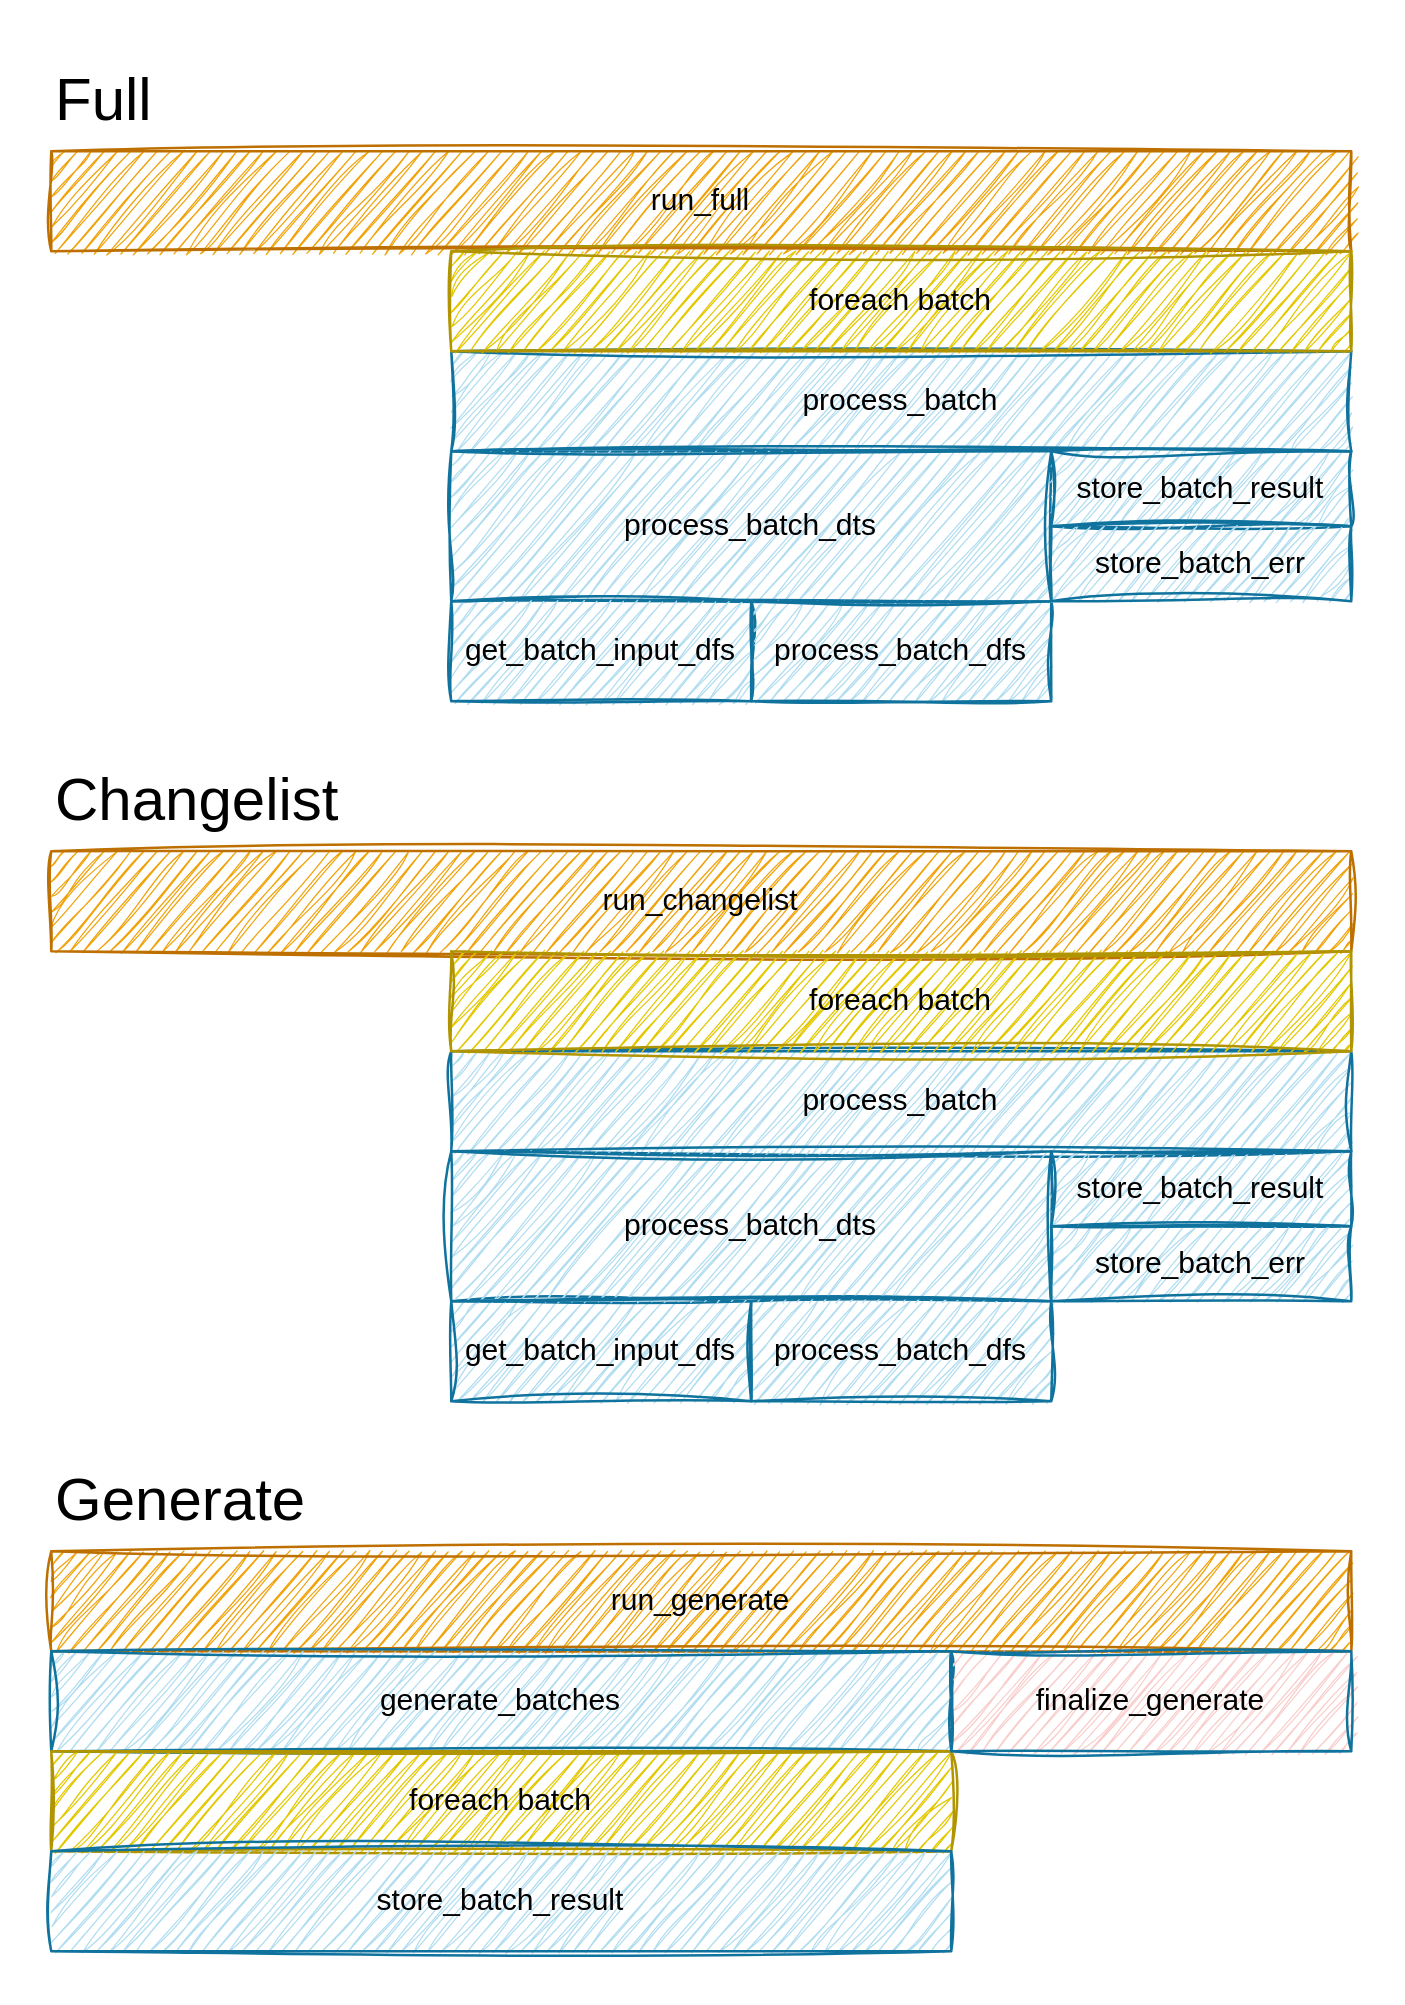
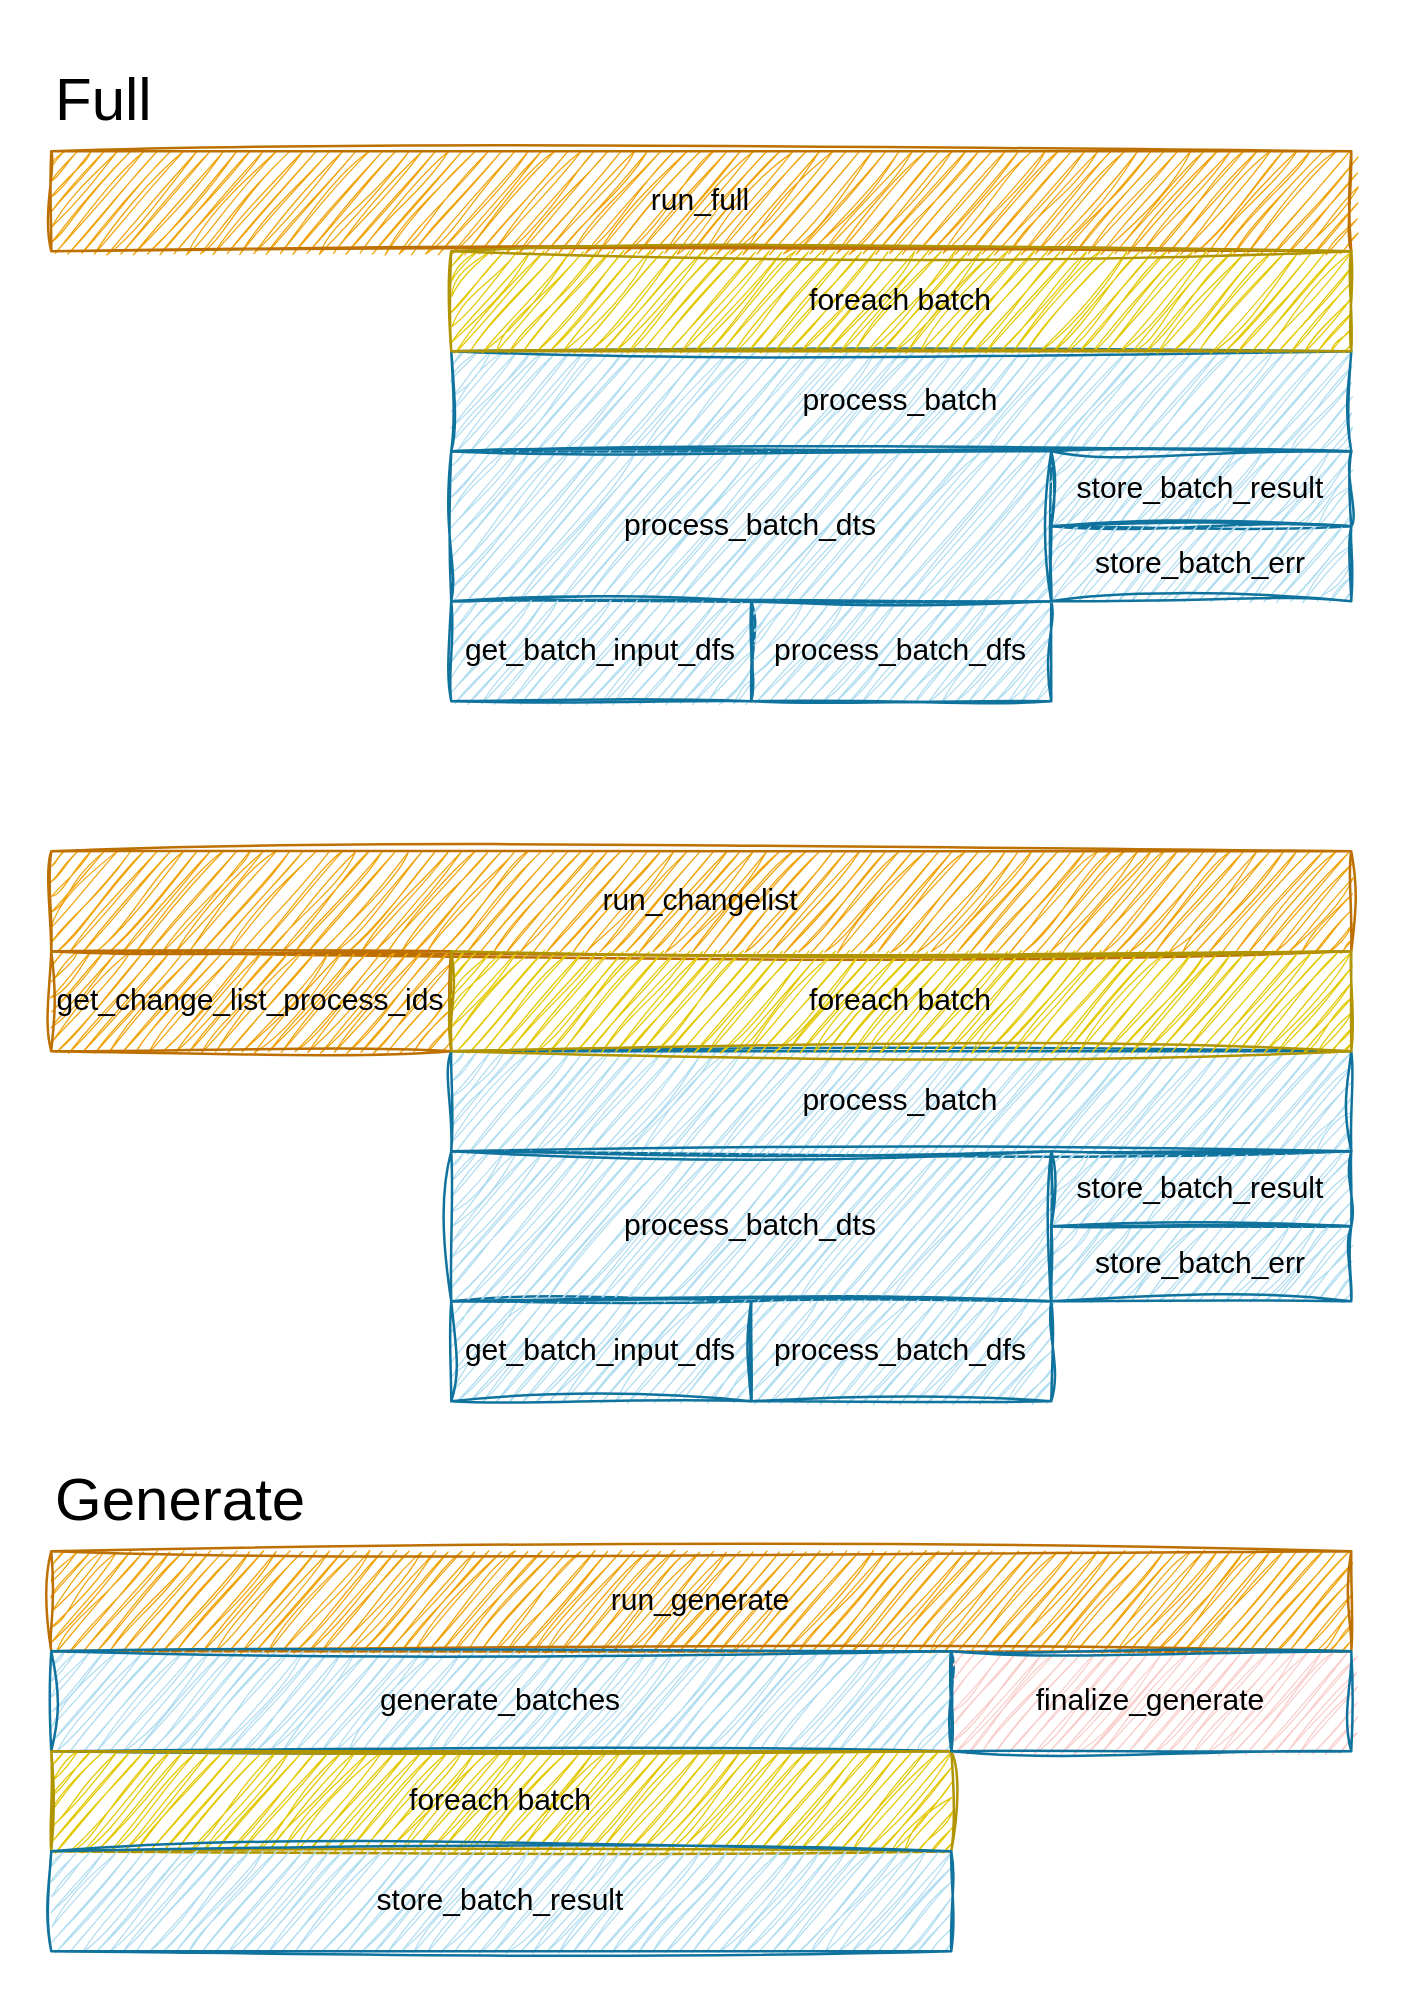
node "Changelist": removed
node "get_change_list_process_ids": added
